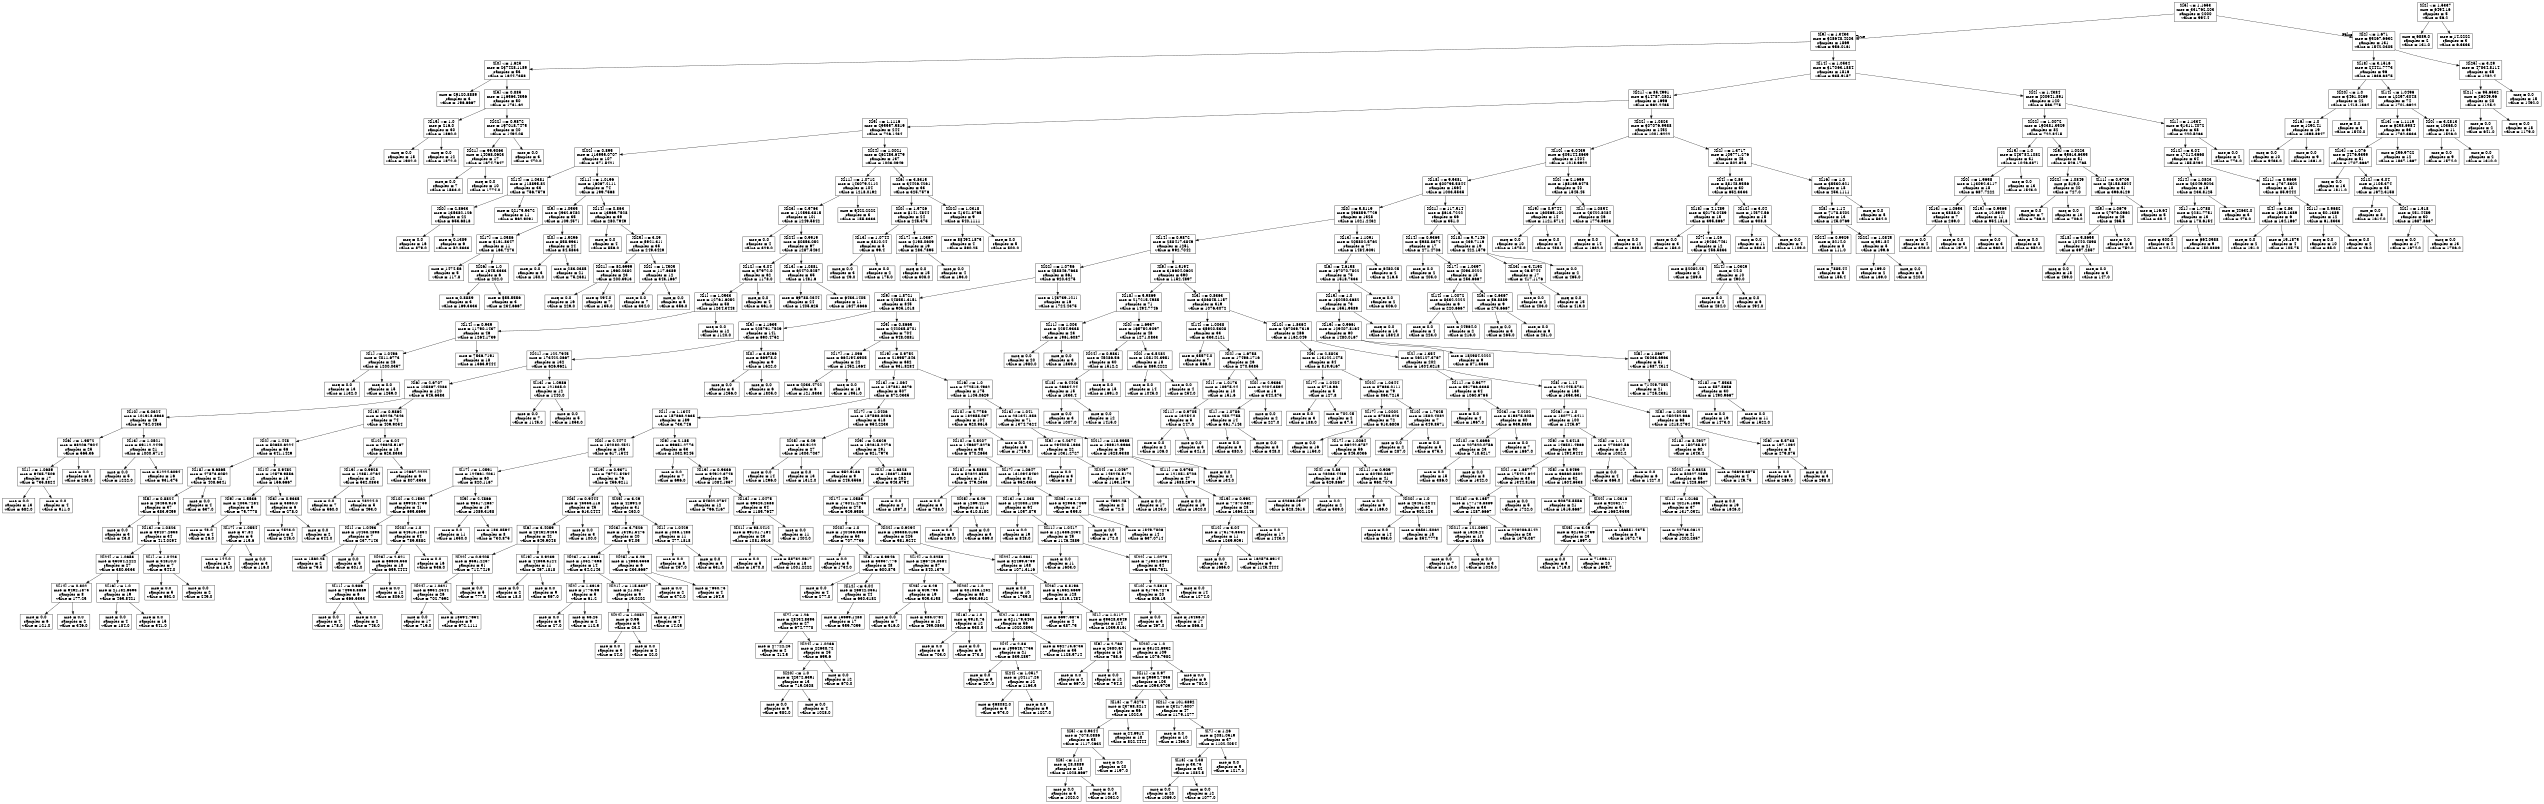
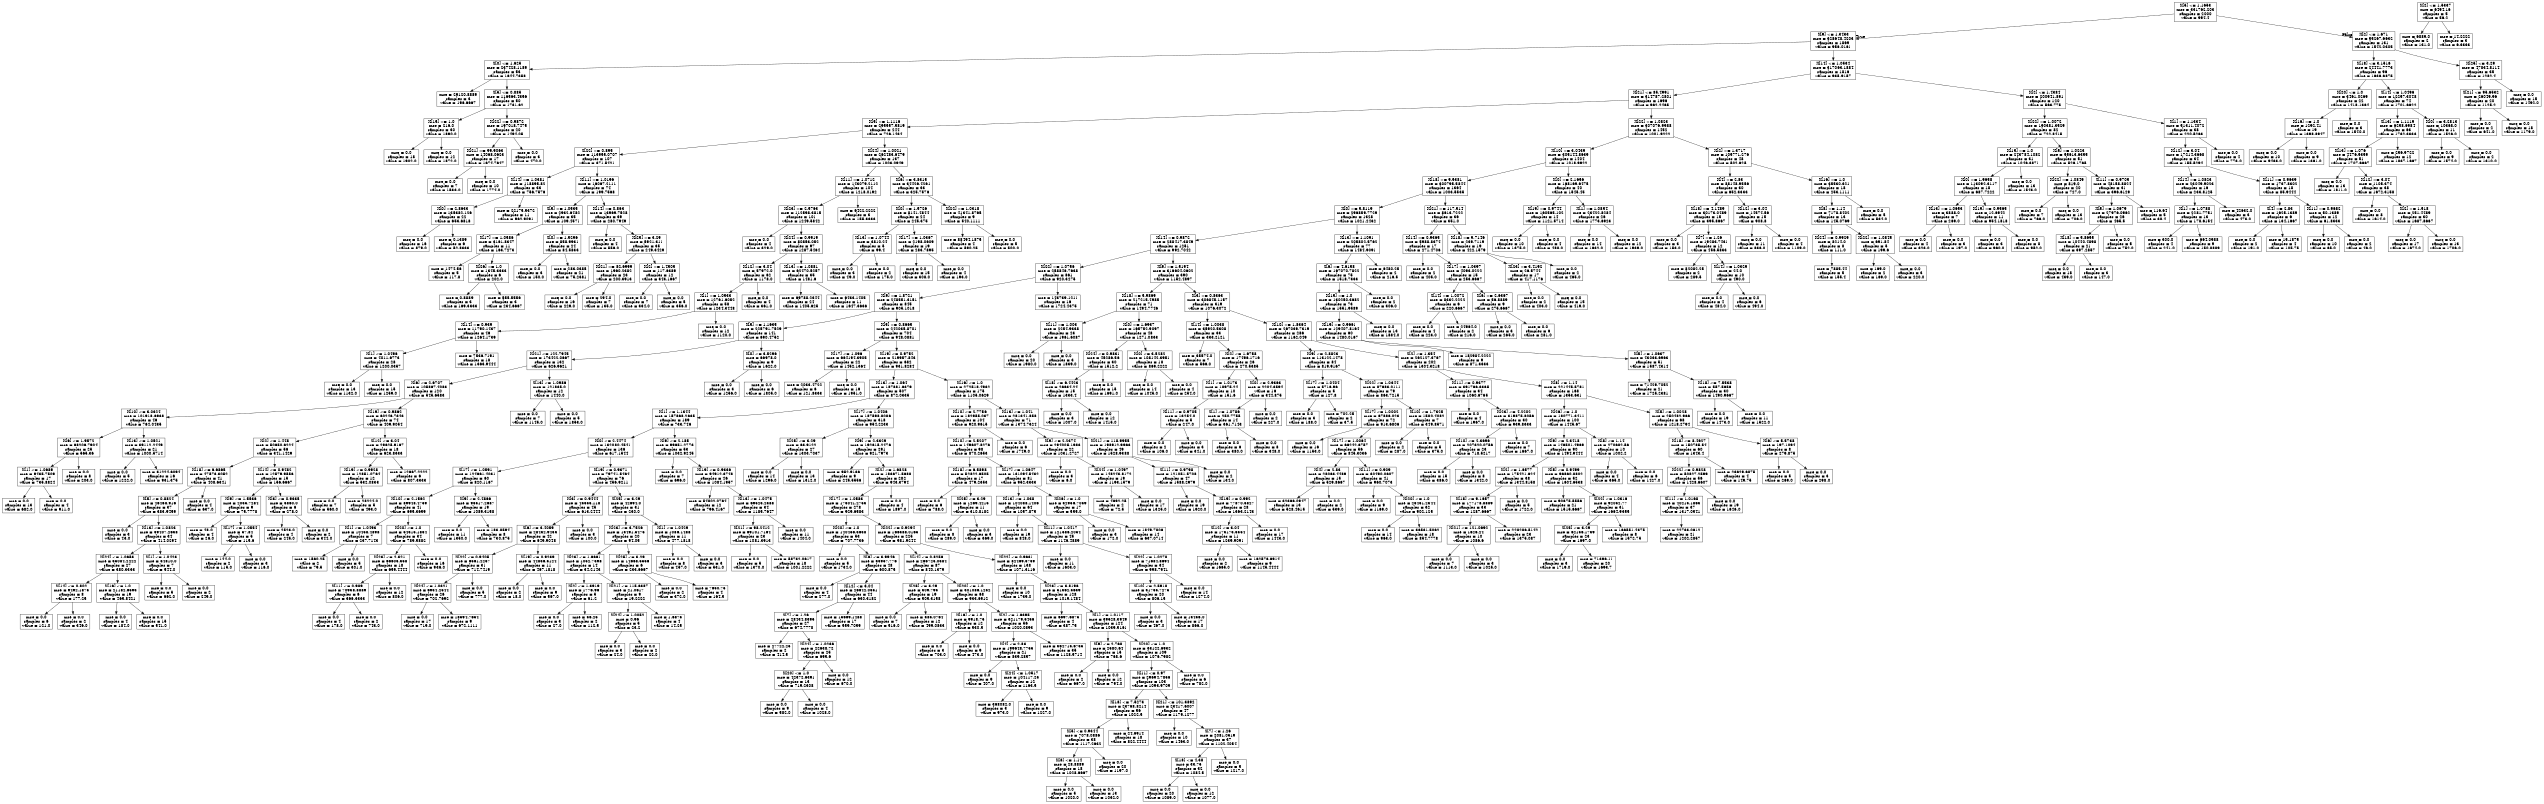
node "X[16] <= 1.0 mse = 1292.41 samples = 19 value = 1398.8947": label "X[16] <= 1.0 mse = 1292.41 samples = 19 value = 1398.8947" -> "X[16] <= 1.0 mse = 1292.41 value = 19 value = 1398.8947"
node "mse = 1560.25 samples = 2 value = 79.5": label "mse = 1560.25 samples = 2 value = 79.5" -> "mse = 1560.25 value = 2 value = 79.5"
edge "X[12] <= 3.04 mse = 26642.0351 samples = 44 value = 630.3182" -> "X[7] <= 1.26 mse = 28434.8395 samples = 27 value = 674.7778": added
